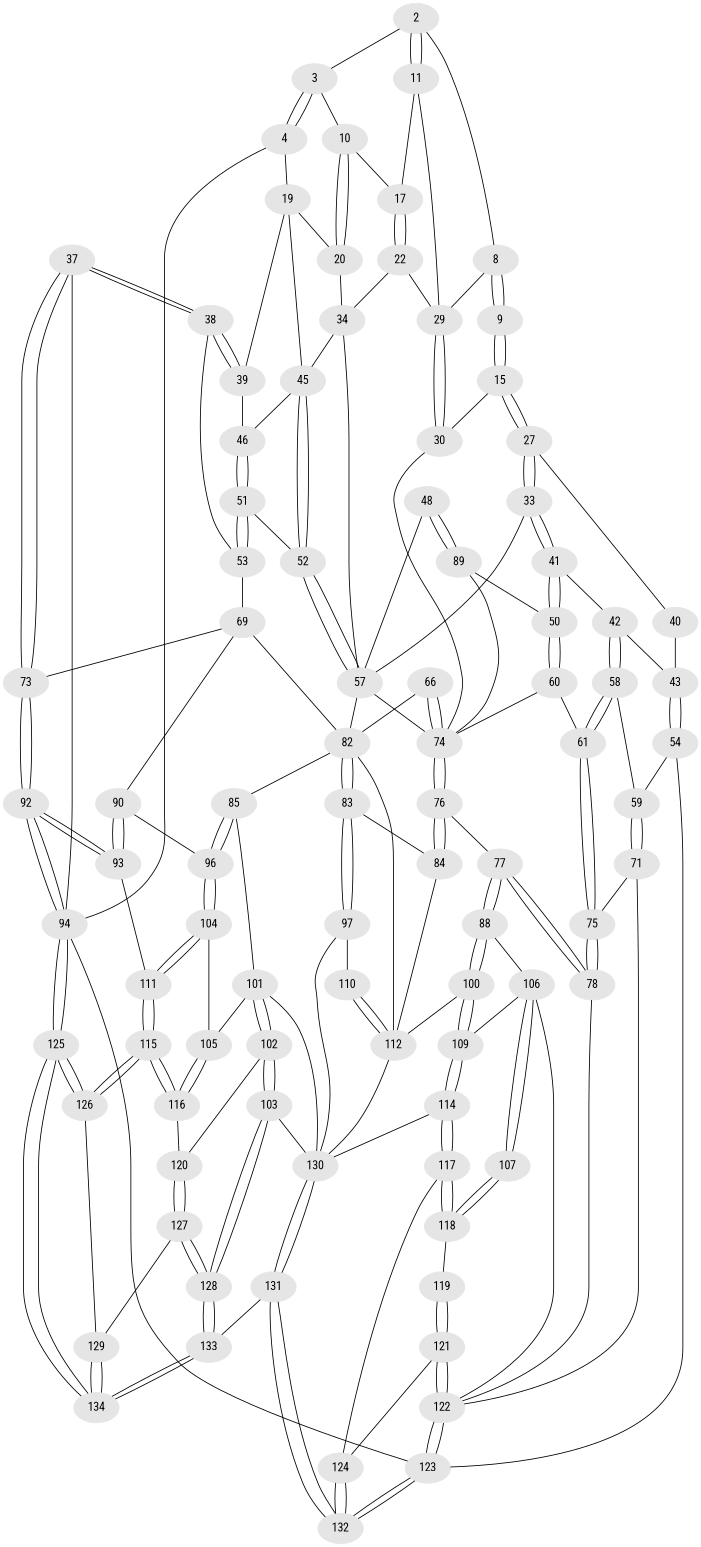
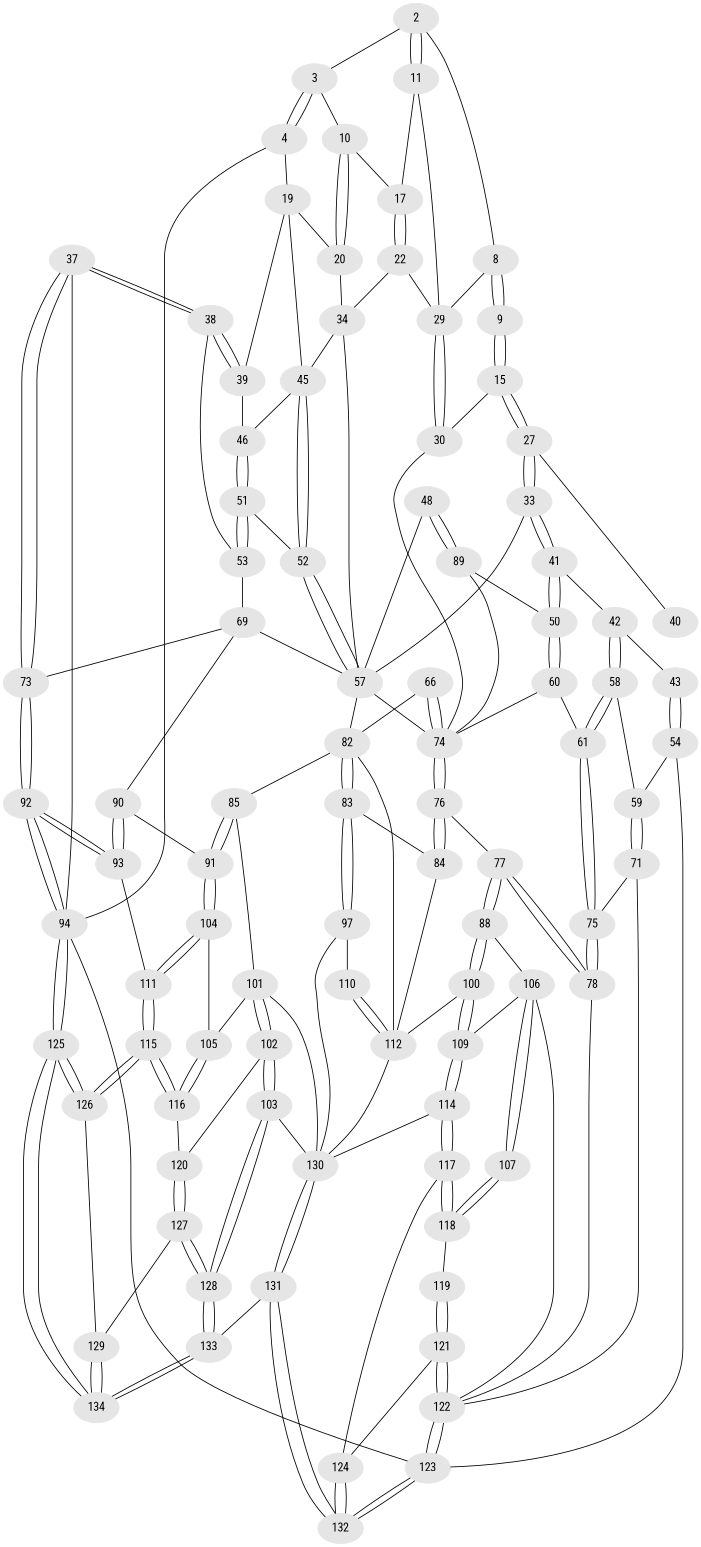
edge "40" -- "43": removed
edge "69" -- "82": now "69" -- "57"
node "96": label "96" -> "91"
